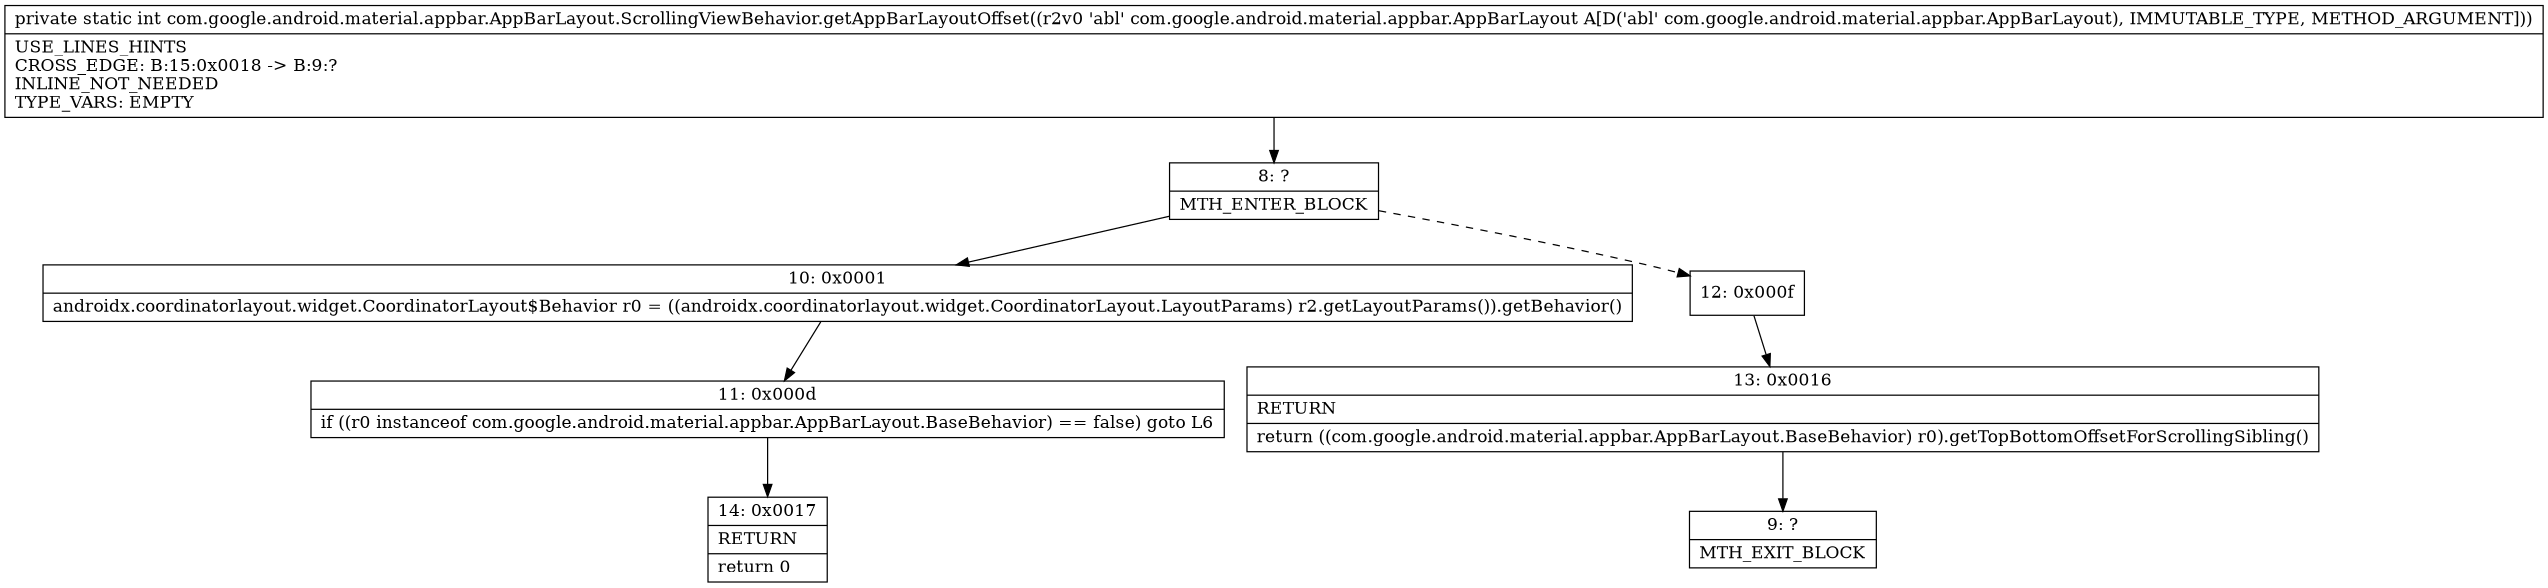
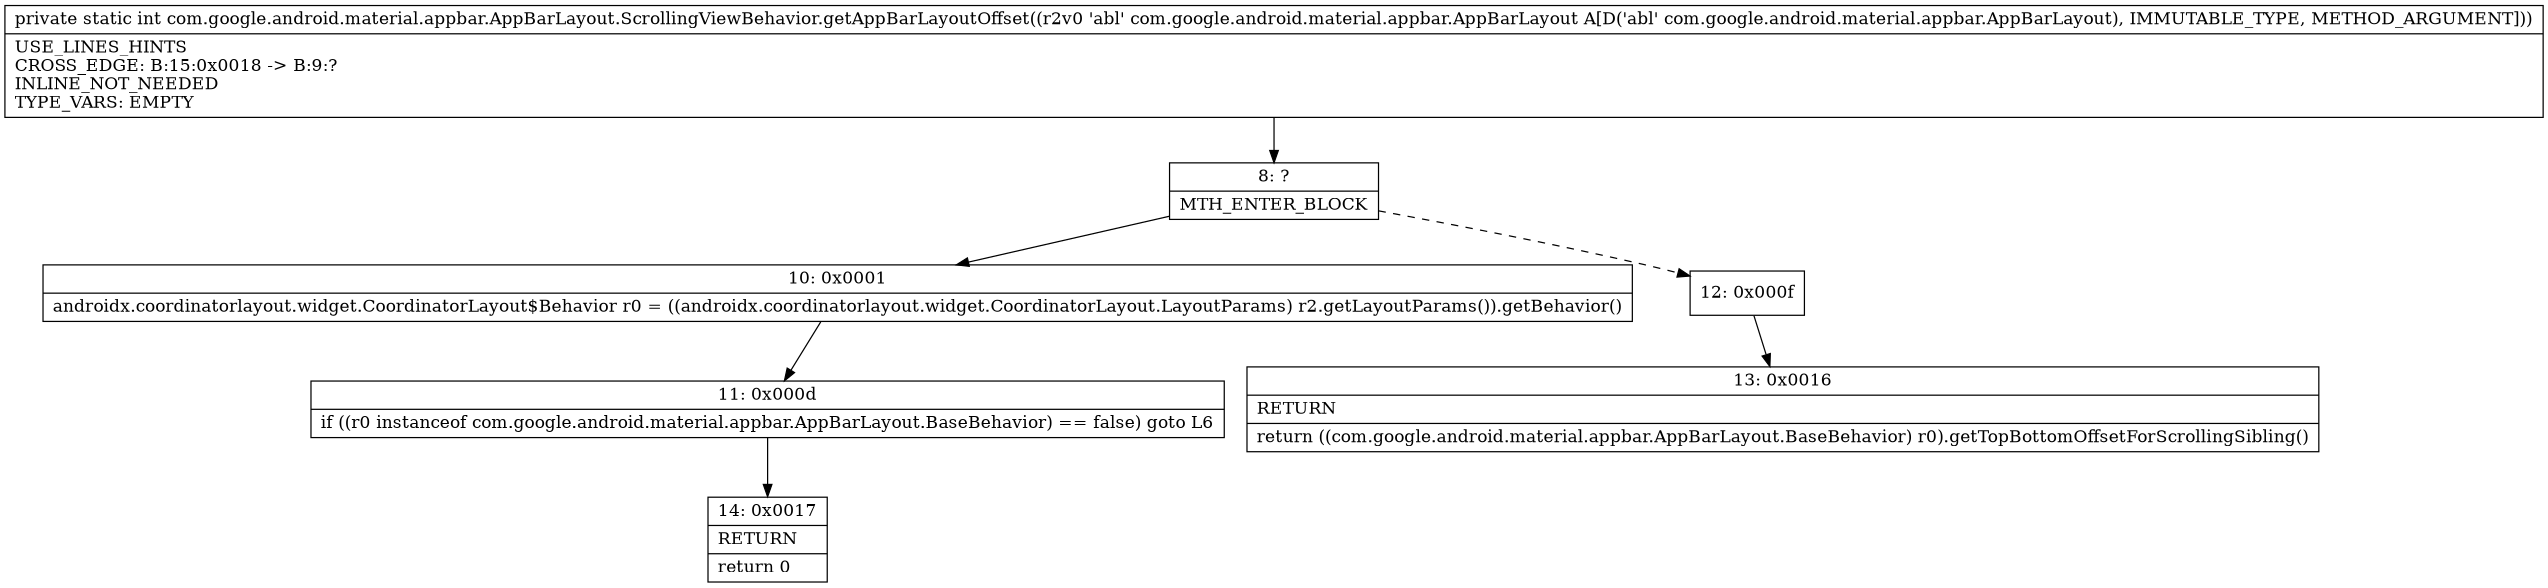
node "9: ?": removed
